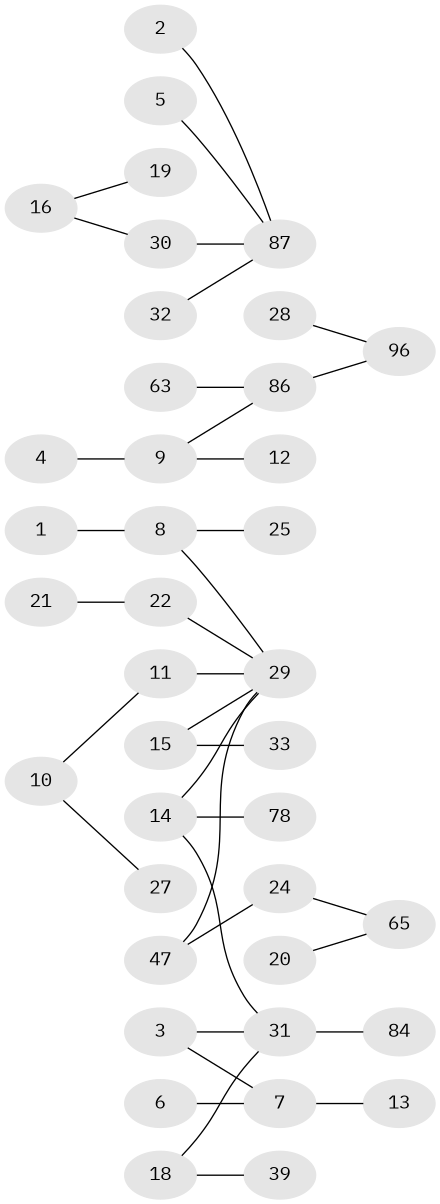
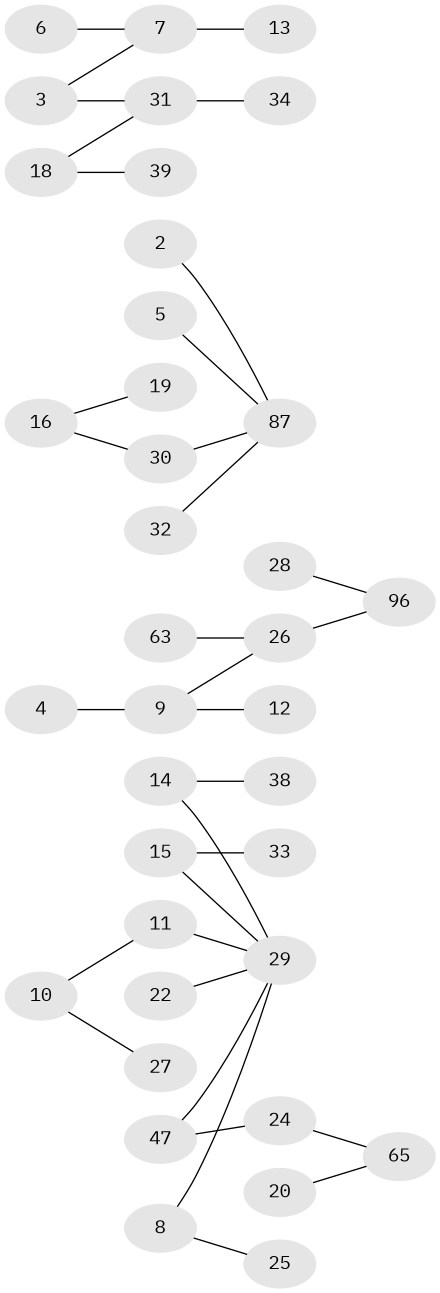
node "86": label "86" -> "26"
node "1": removed
node "21": removed
node "78": label "78" -> "38"
edge "14" -- "31": removed
node "84": label "84" -> "34"
